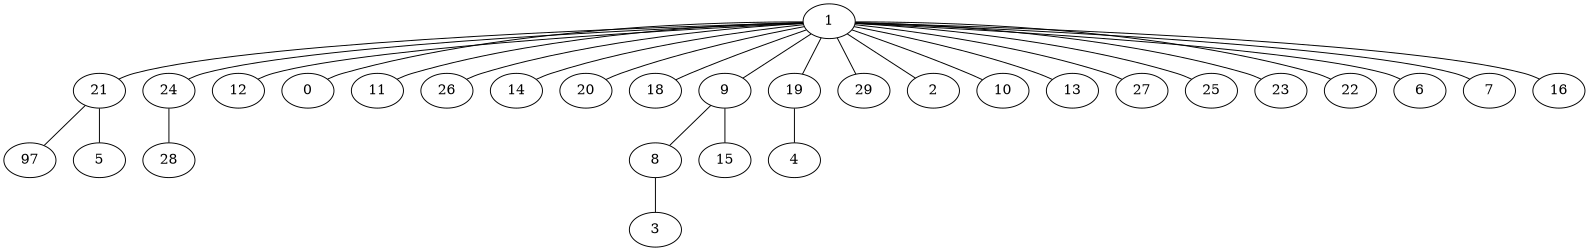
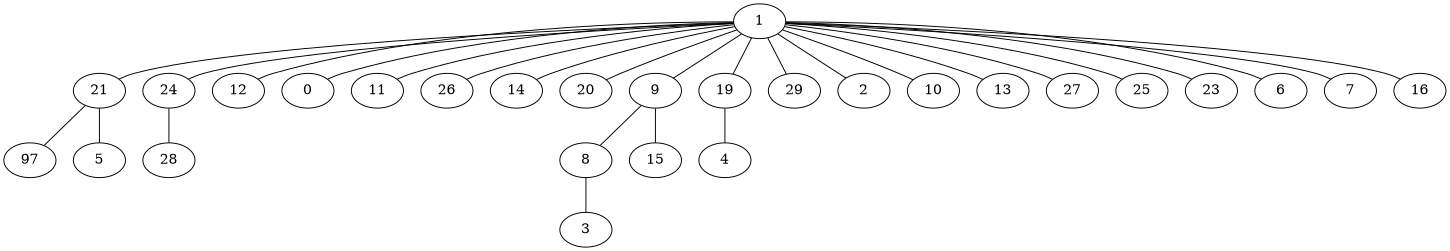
node "18": removed
node "22": removed
